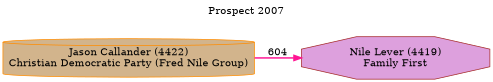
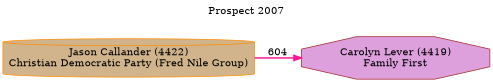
node "Nile Lever (4419) Family First": label "Nile Lever (4419) Family First" -> "Carolyn Lever (4419) Family First"
